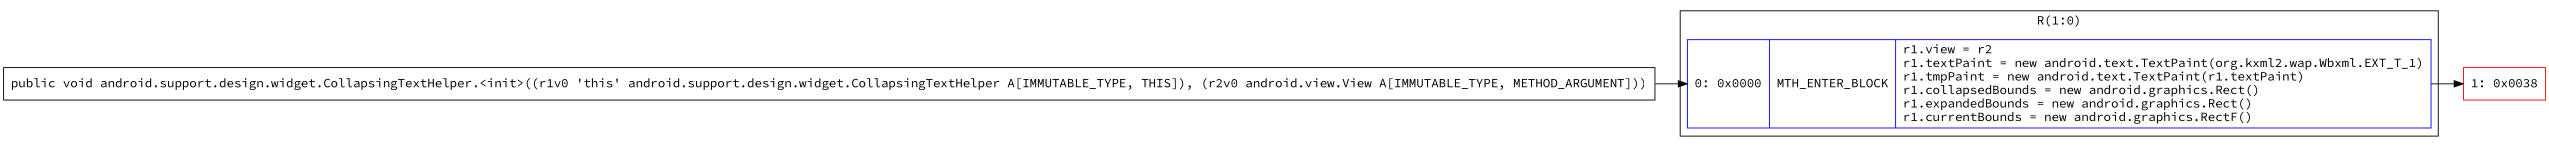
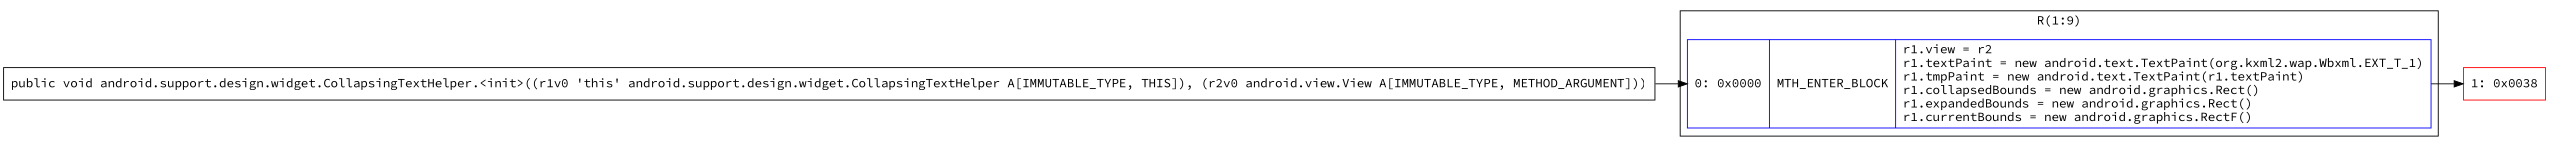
cluster "R(1:0)": label "R(1:0)" -> "R(1:9)"
